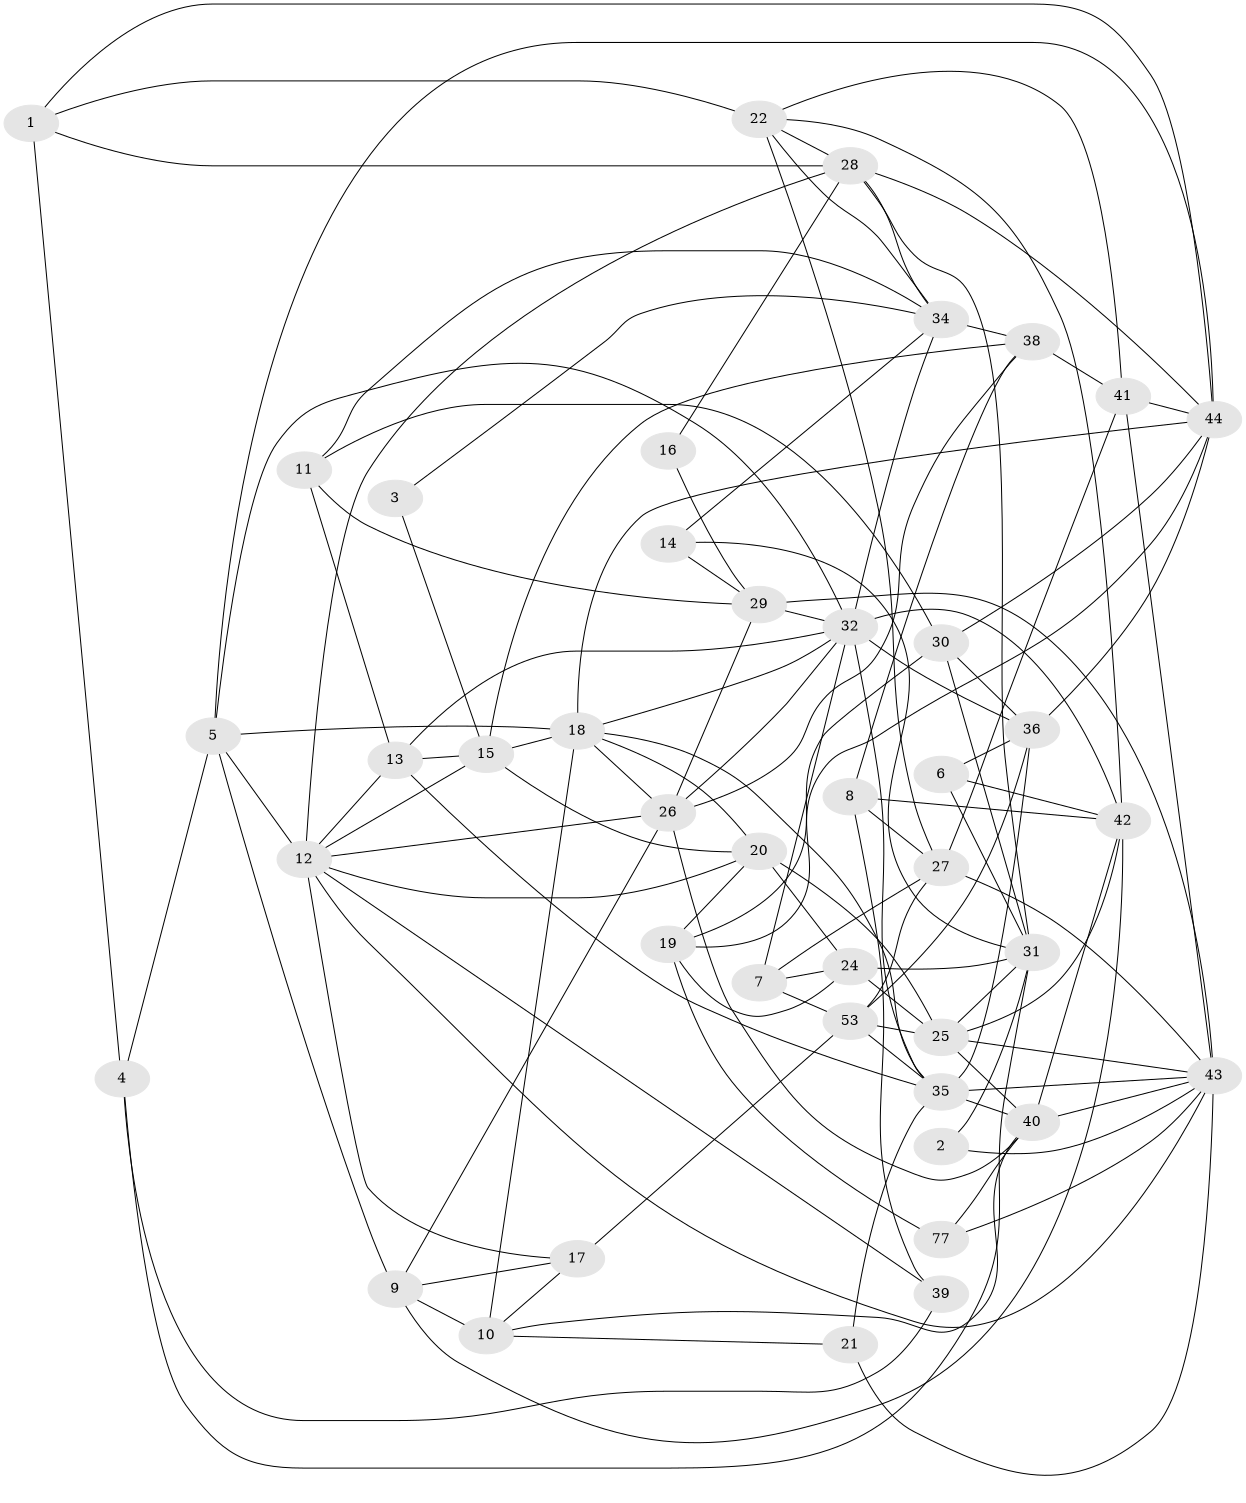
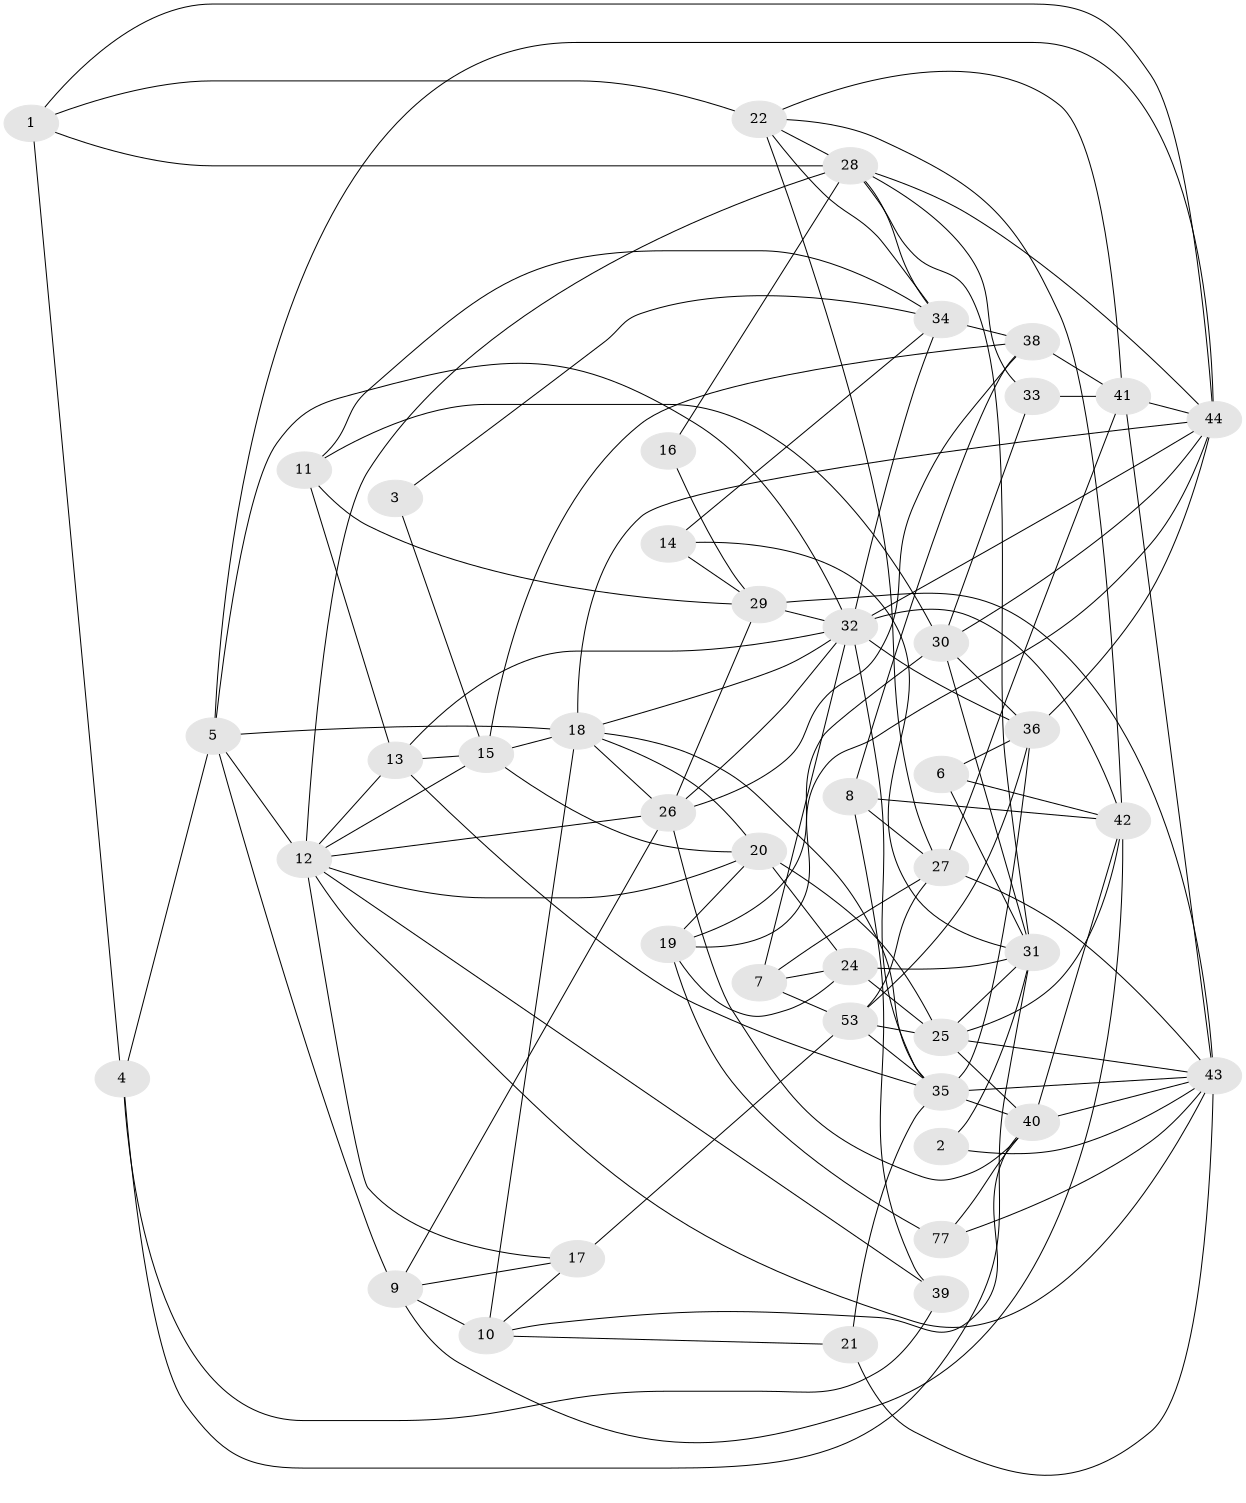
node "33": added
edge "44" -- "32": added
